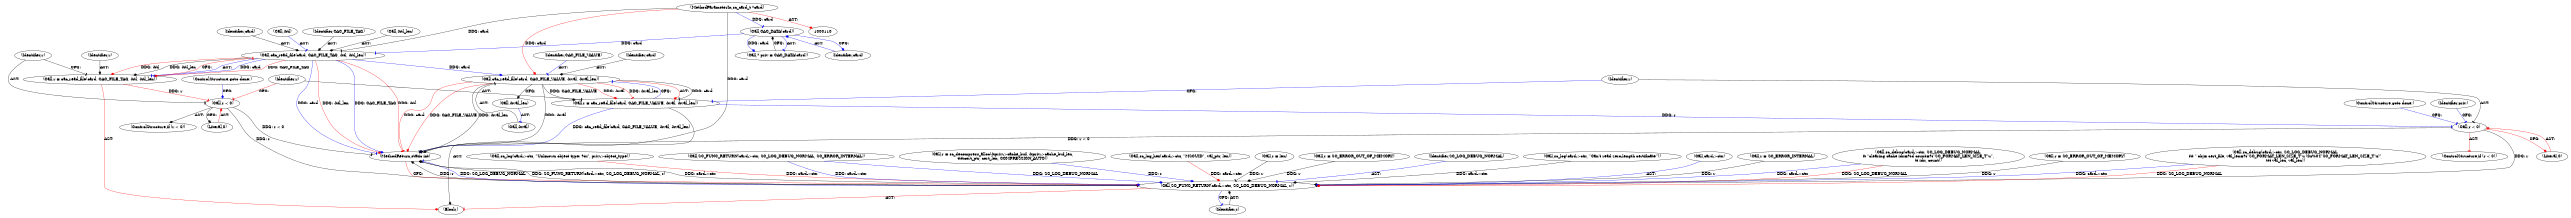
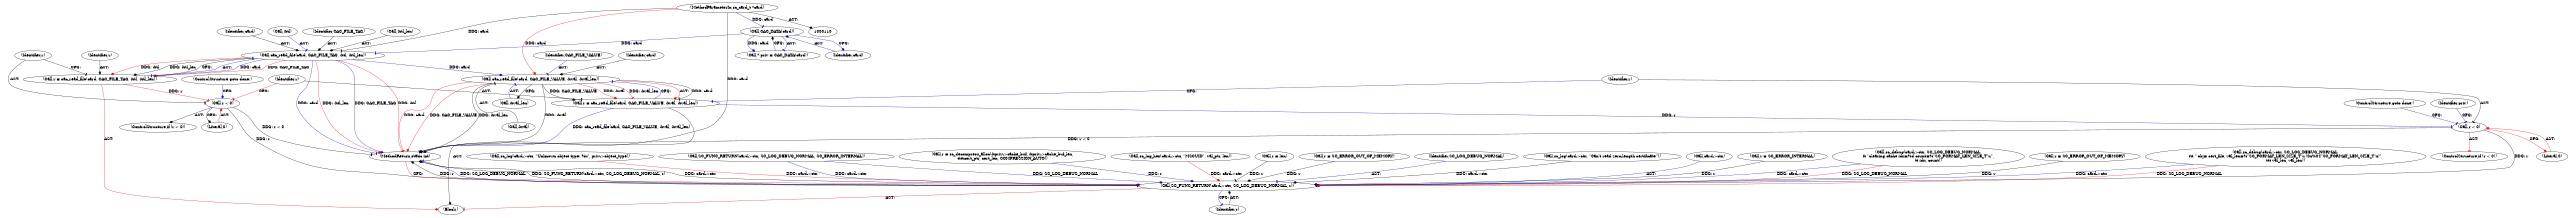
edge "(MethodParameterIn,sc_card_t *card)" -> "1000110": color red -> black
edge "(Call,r = cac_read_file(card, CAC_FILE_TAG, &tl, &tl_len))" -> "(Call,cac_read_file(card, CAC_FILE_TAG, &tl, &tl_len))": color red -> black
edge "(Call,&val_len)" -> "(Call,&val)": now "(Call,&val_len)" -> "(Call,cac_read_file(card, CAC_FILE_VALUE, &val, &val_len))"
